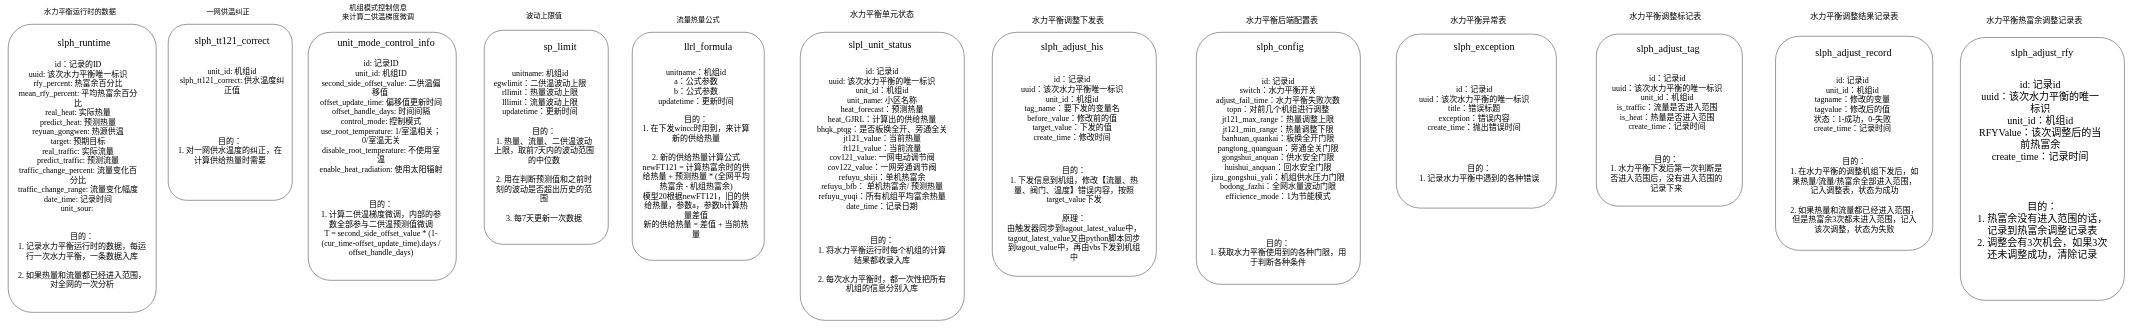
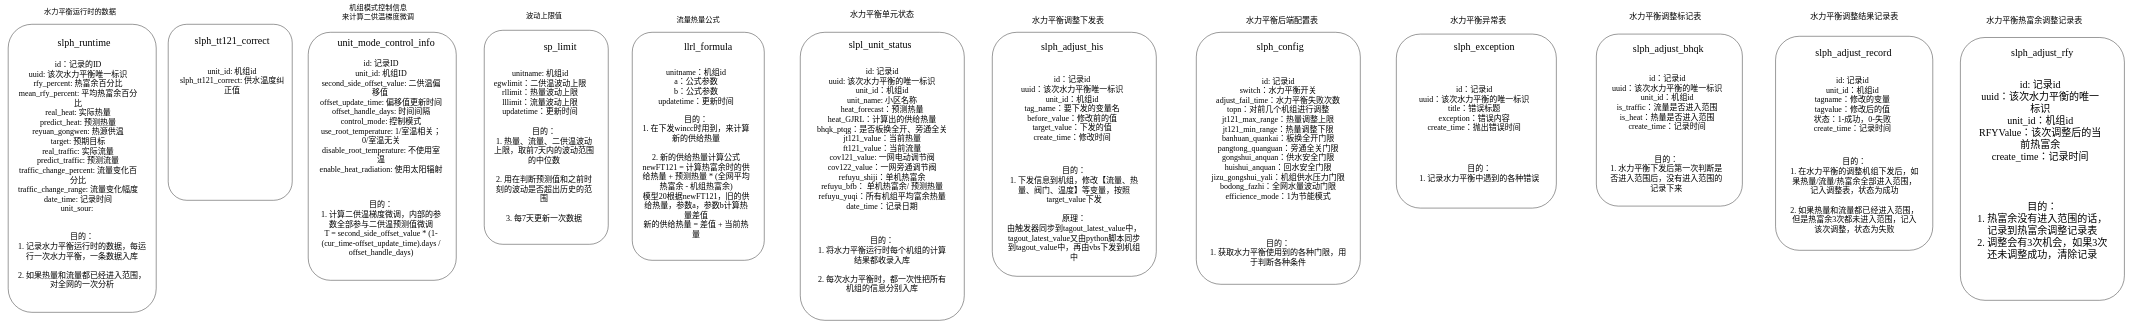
node "一网供温纠正": removed
node "slph_adjust_tag": label "slph_adjust_tag" -> "slph_adjust_bhqk"
node "目的： 1. 对一网供水温度的纠正，在计算供给热量时需要": removed
node "目的： 1. 下发信息到机组，修改【流量、热量、阀门、温度】错误内容，按照target_value下发 原理： 由触发器同步到tagout_latest_value中，tagout_latest_value又由python脚本同步到tagout_value中，再由vbs下发到机组中": label "目的： 1. 下发信息到机组，修改【流量、热量、阀门、温度】错误内容，按照target_value下发 原理： 由触发器同步到tagout_latest_value中，tagout_latest_value又由python脚本同步到tagout_value中，再由vbs下发到机组中" -> "目的： 1. 下发信息到机组，修改【流量、热量、阀门、温度】等变量，按照target_value下发 原理： 由触发器同步到tagout_latest_value中，tagout_latest_value又由python脚本同步到tagout_value中，再由vbs下发到机组中"
